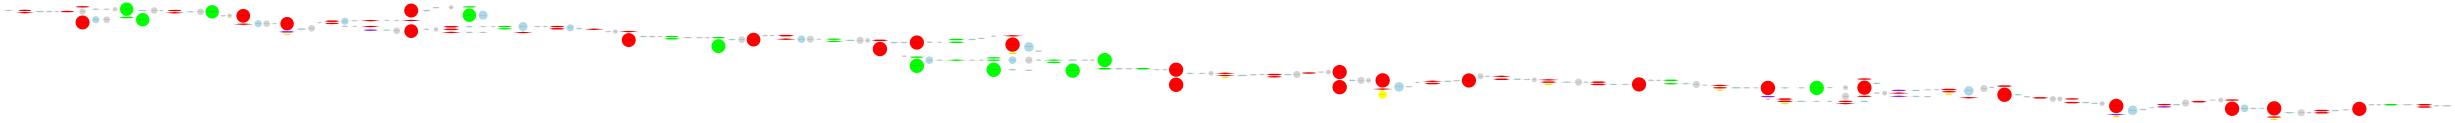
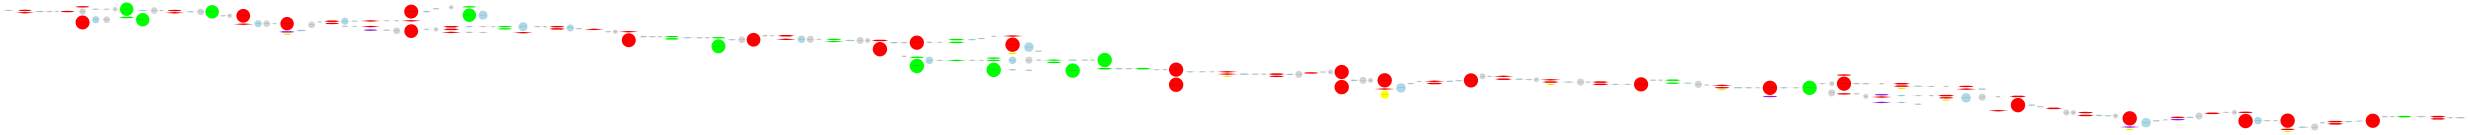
node "RELU_#159": shape circle -> diamond
node "batch_norm_#226": added
